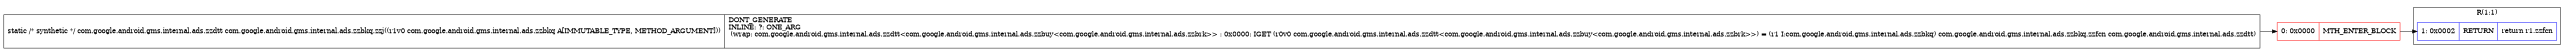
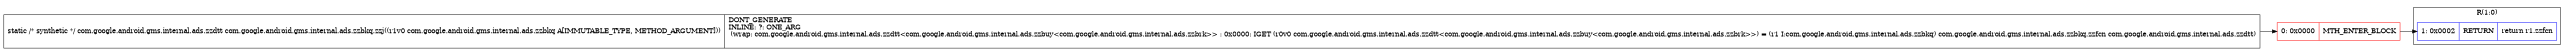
cluster "R(1:1)": label "R(1:1)" -> "R(1:0)"
